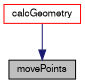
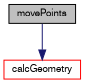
edge "calcGeometry" -> "movePoints": reversed
